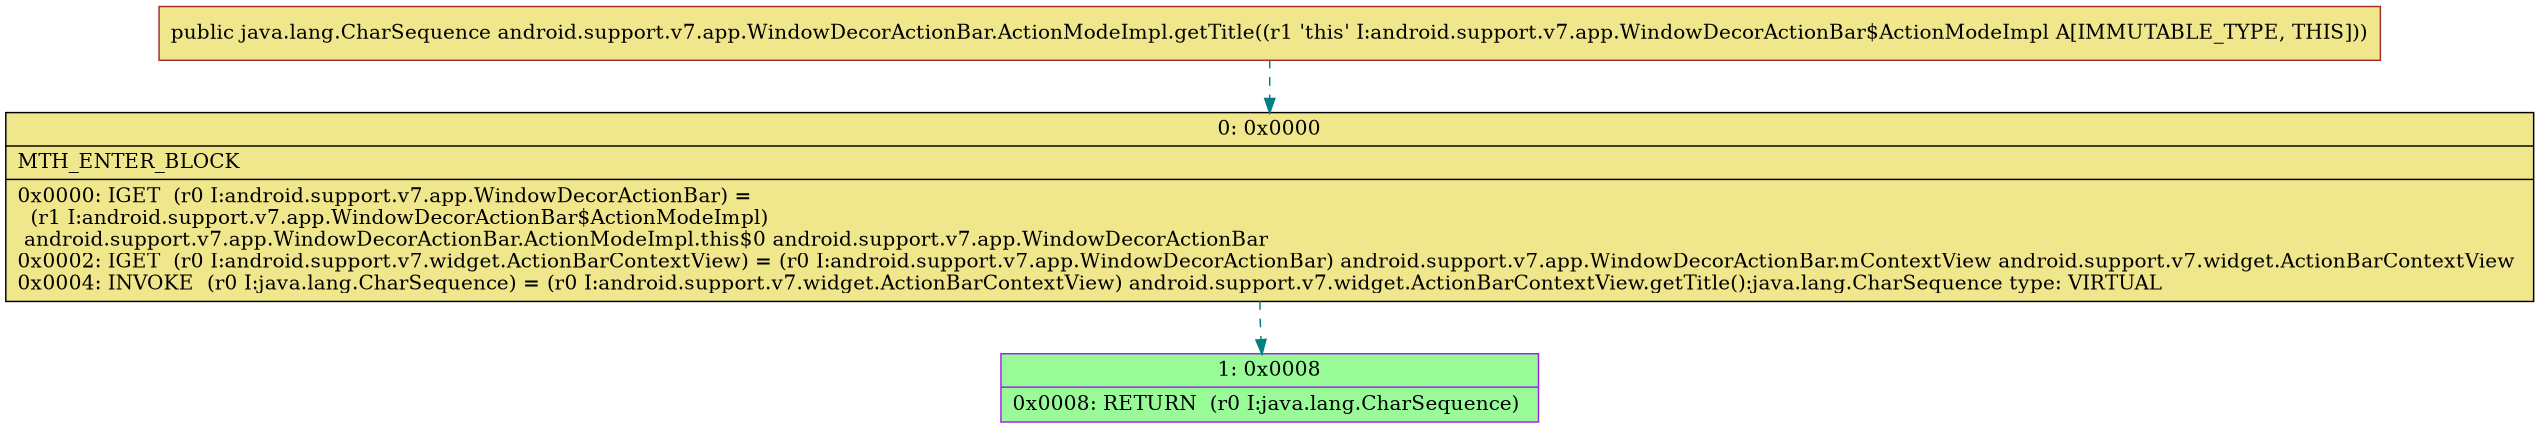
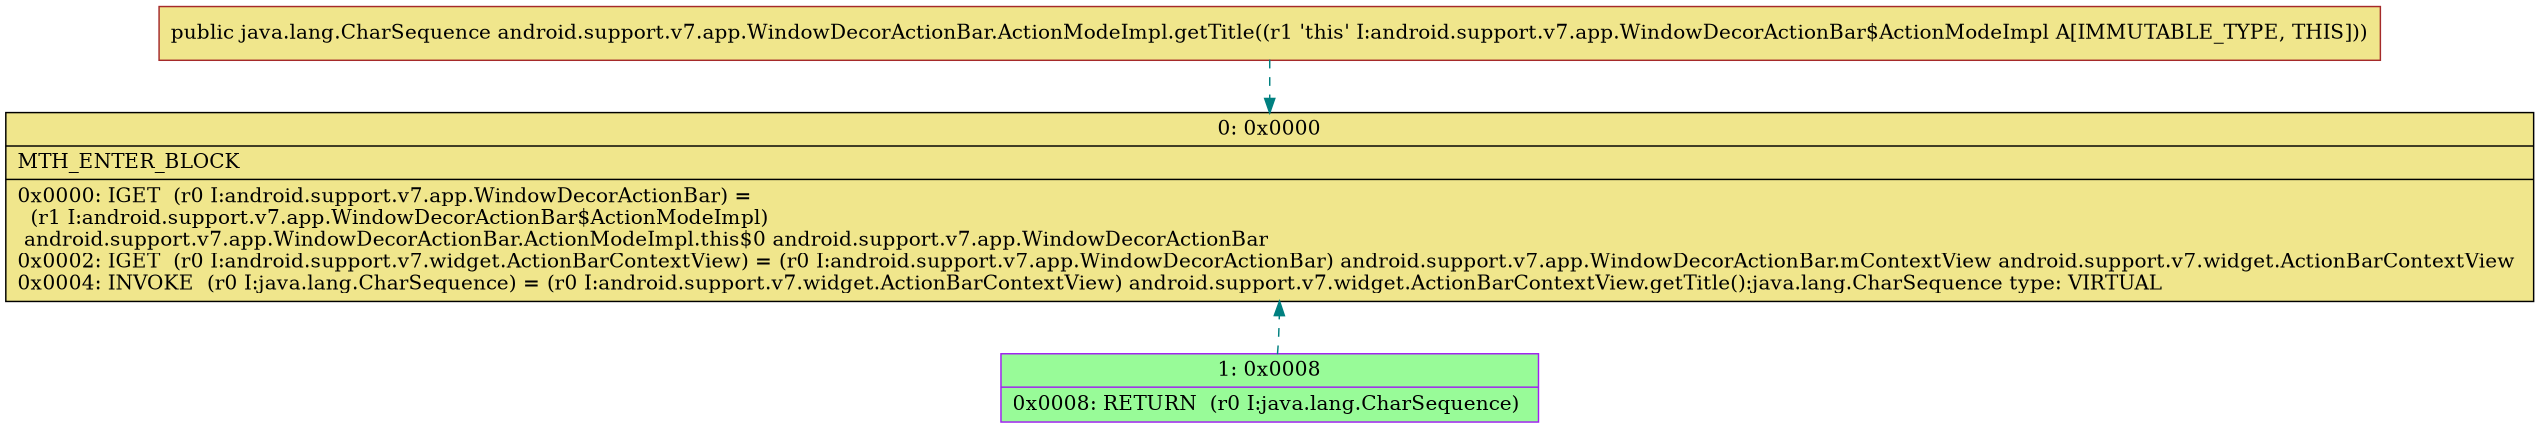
edge "0: 0x0000" -> "1: 0x0008": reversed
